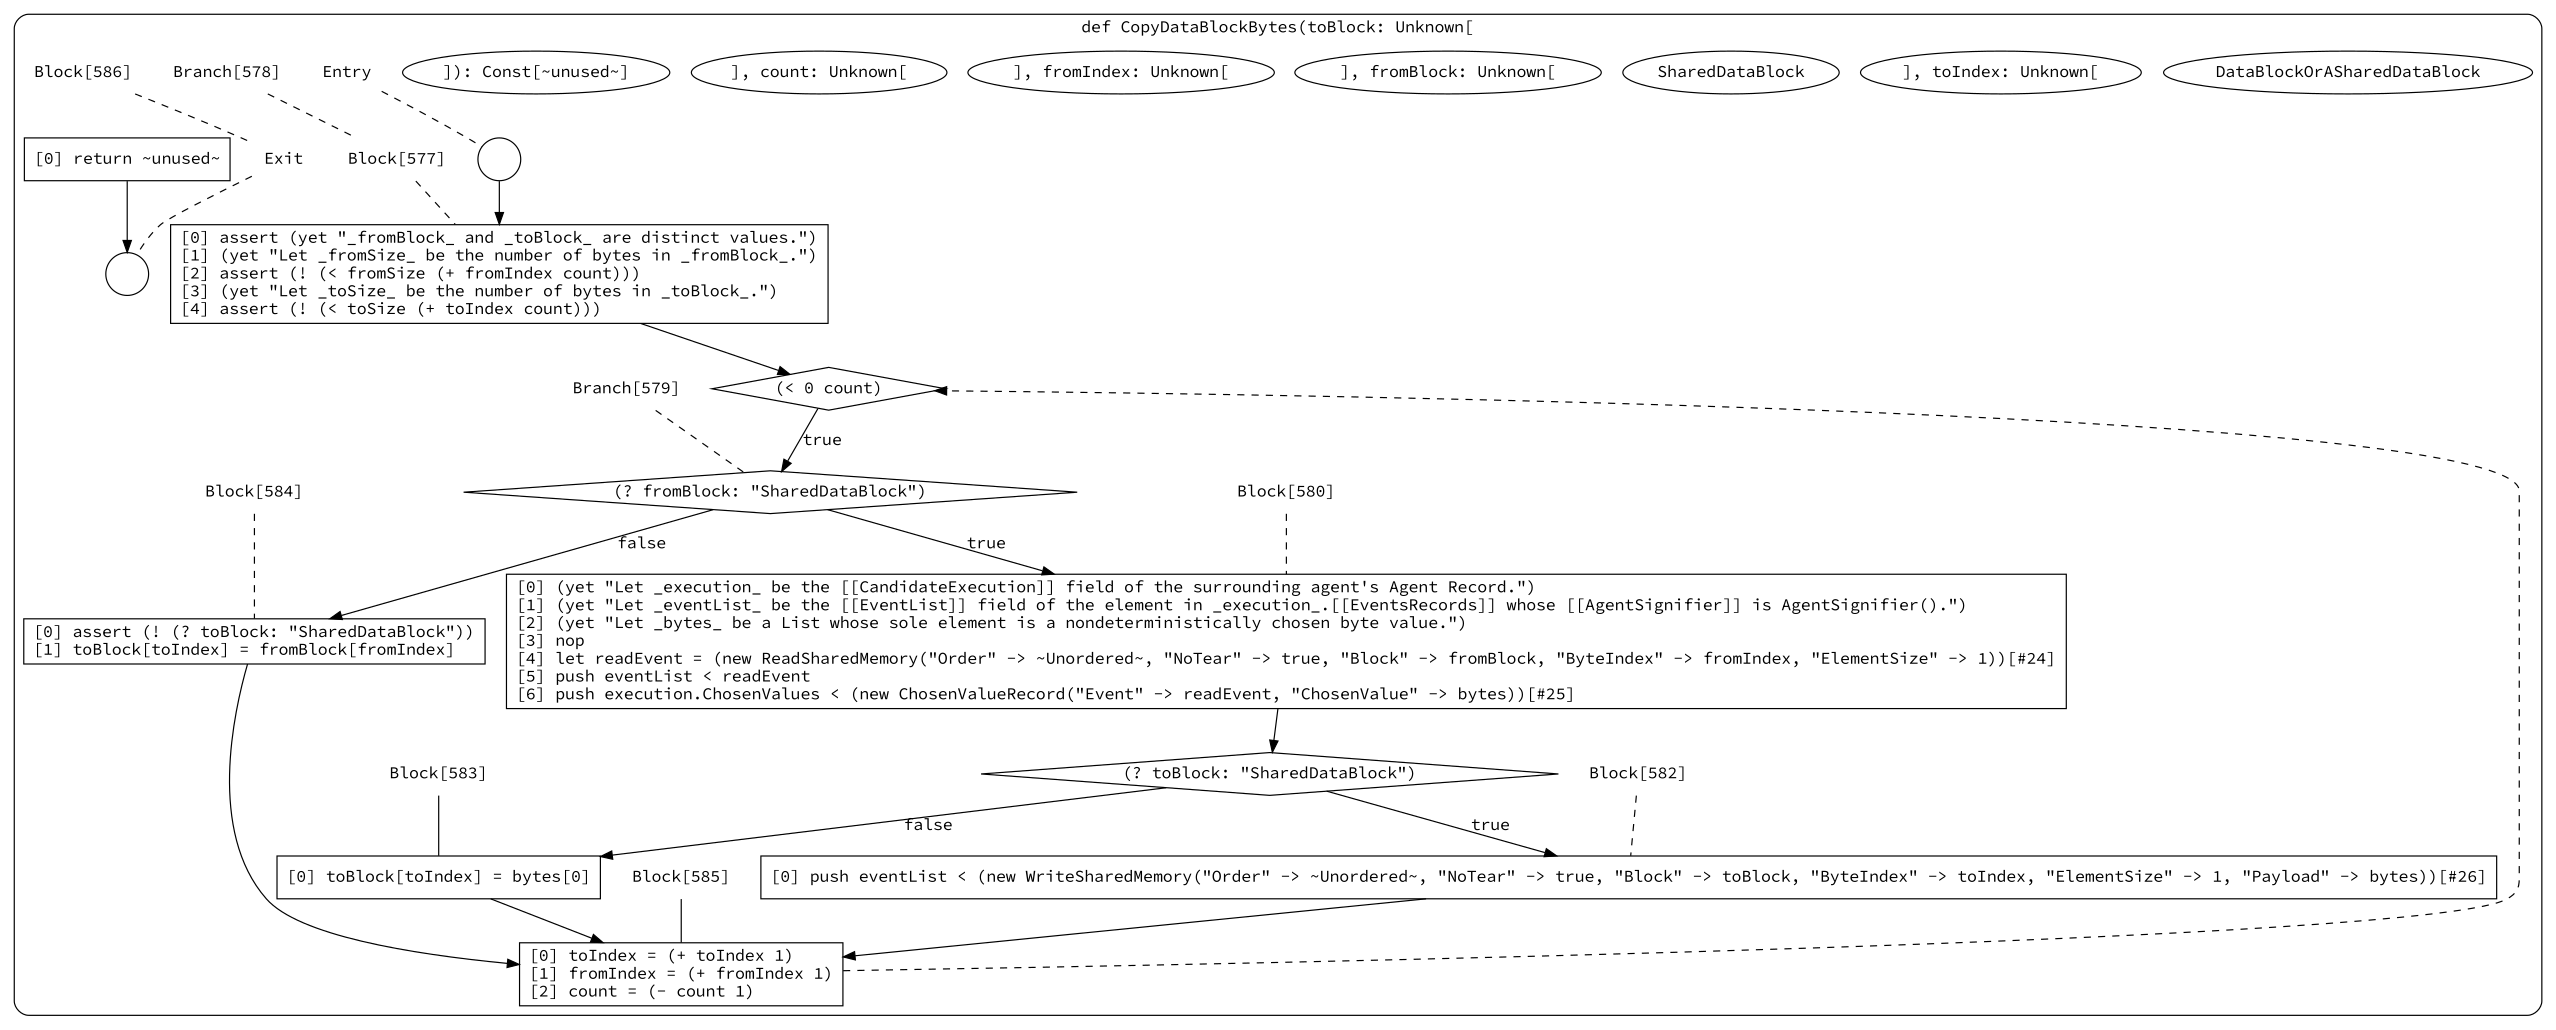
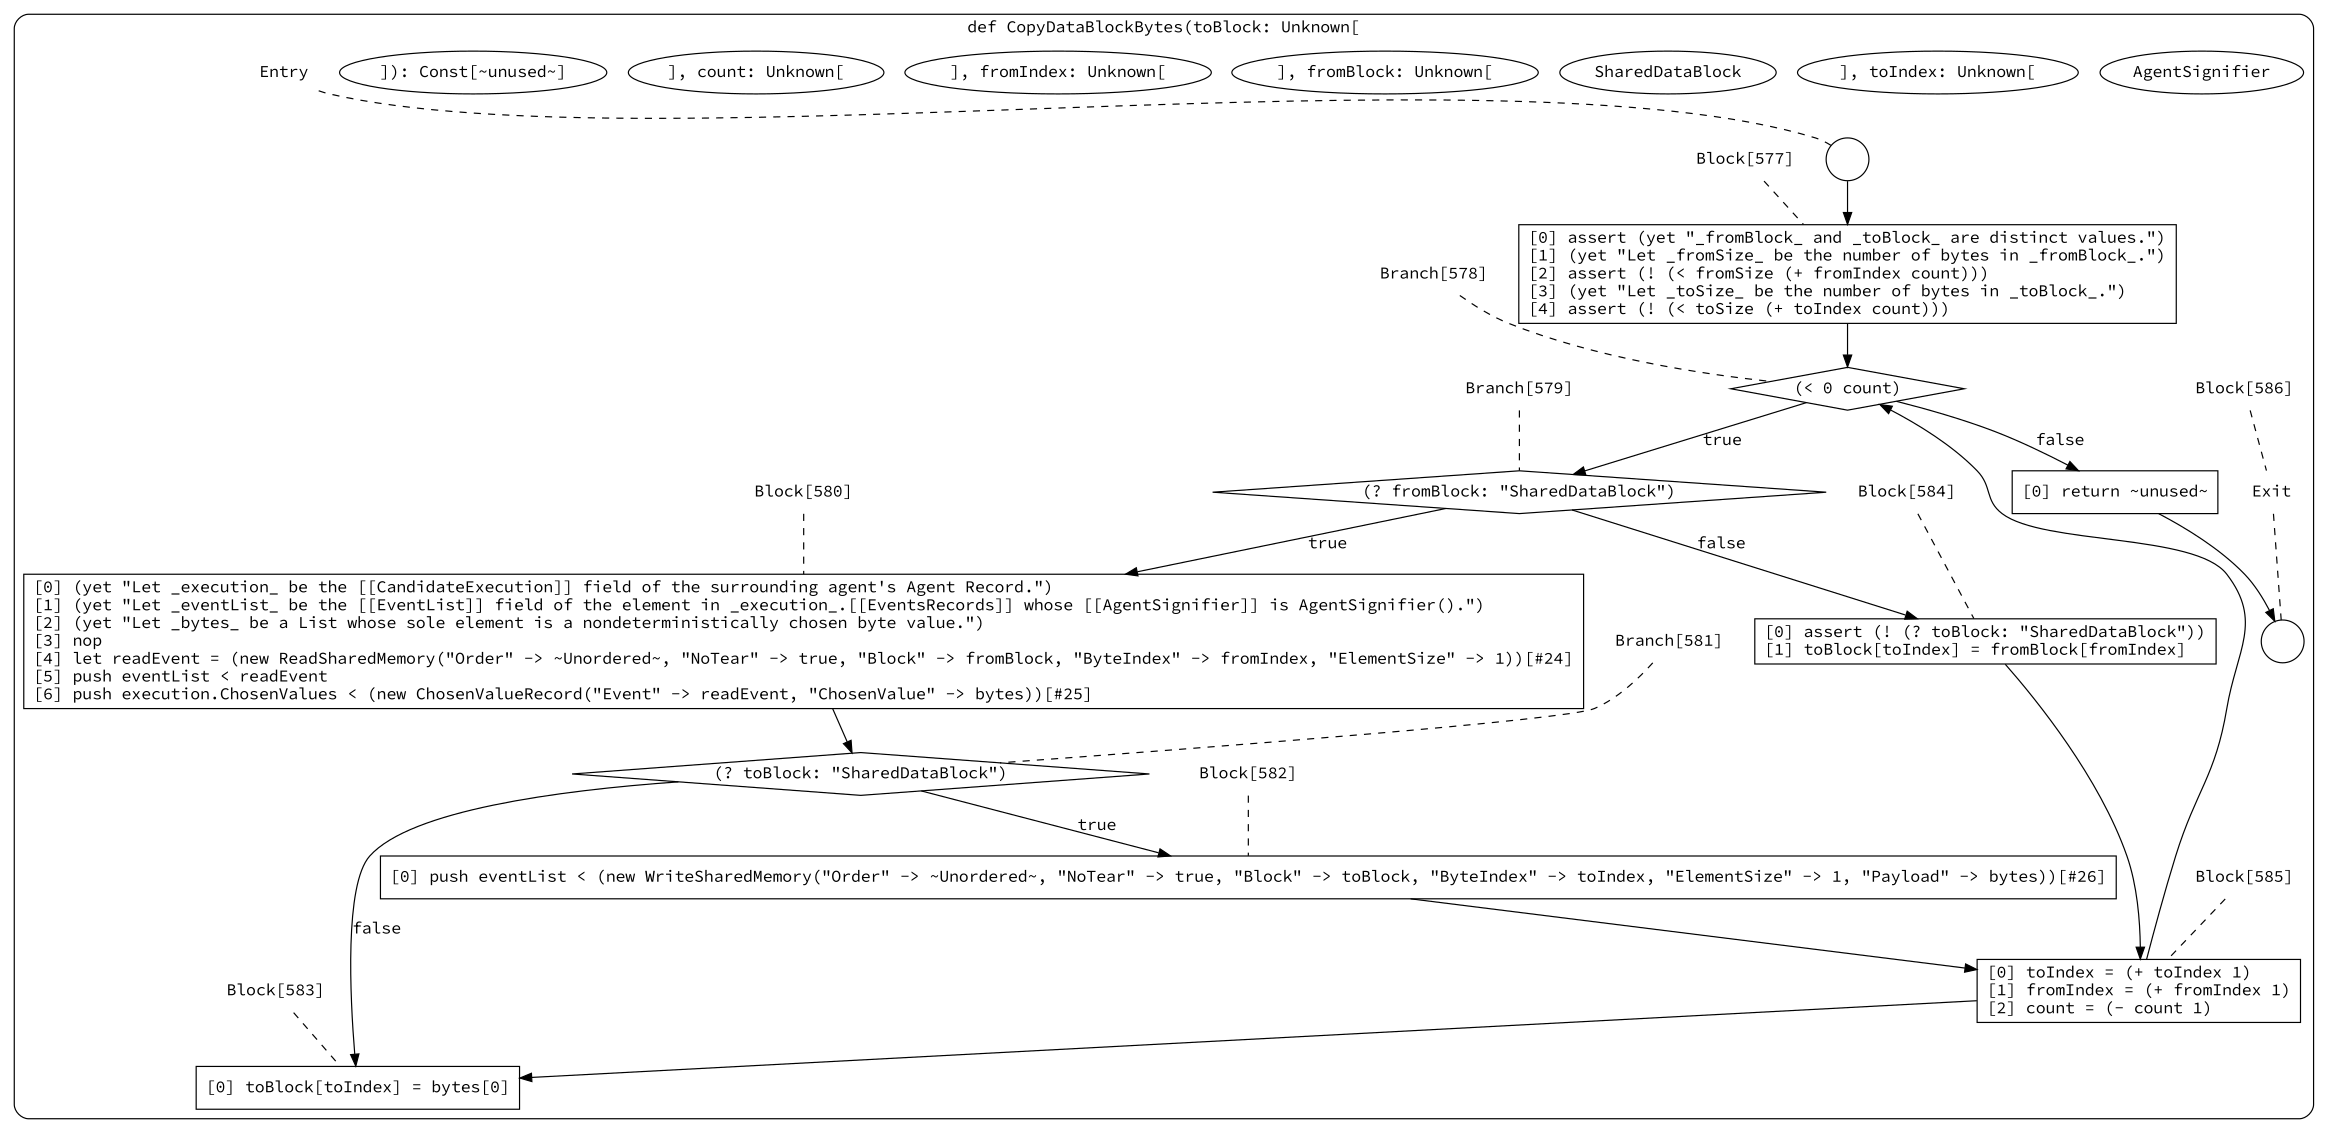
node "DataBlockOrASharedDataBlock": label "DataBlockOrASharedDataBlock" -> "AgentSignifier"
edge "Branch[578]" -- "Block[577]": now "Branch[578]" -- "(< 0 count)"
edge "(< 0 count)" -> "[0] return ~unused~": added, label "false"
node "Branch[581]": added
edge "[0] toIndex = (+ toIndex 1)" -> "(< 0 count)": style dashed -> solid
edge "Block[583]" -- "[0] toBlock[toIndex] = bytes[0]": style solid -> dashed
edge "[0] toBlock[toIndex] = bytes[0]" -> "[0] toIndex = (+ toIndex 1)": reversed
edge "Block[585]" -- "[0] toIndex = (+ toIndex 1)": style solid -> dashed
